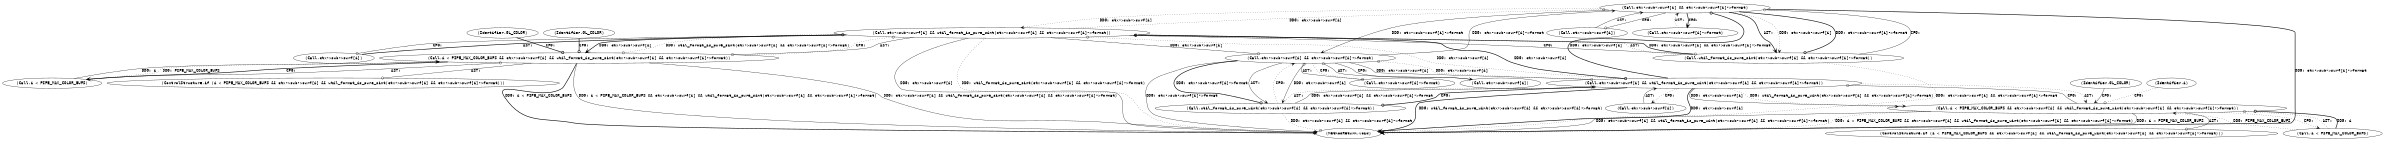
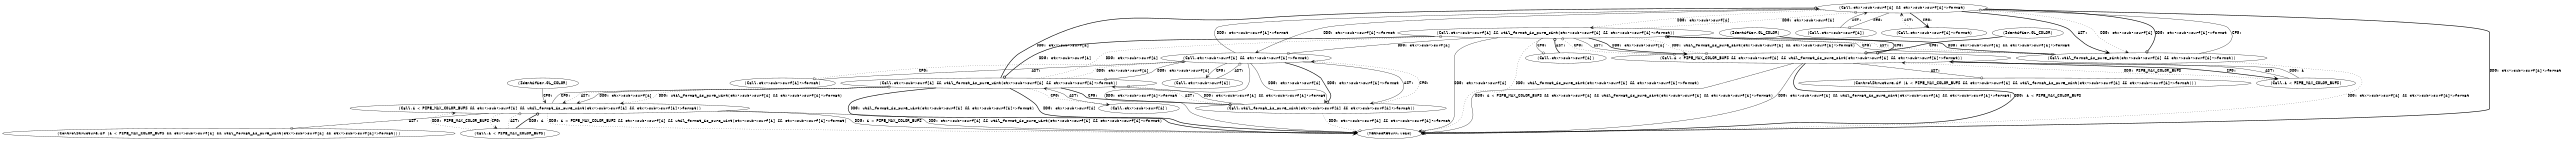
node "(Identifier,i)": removed
